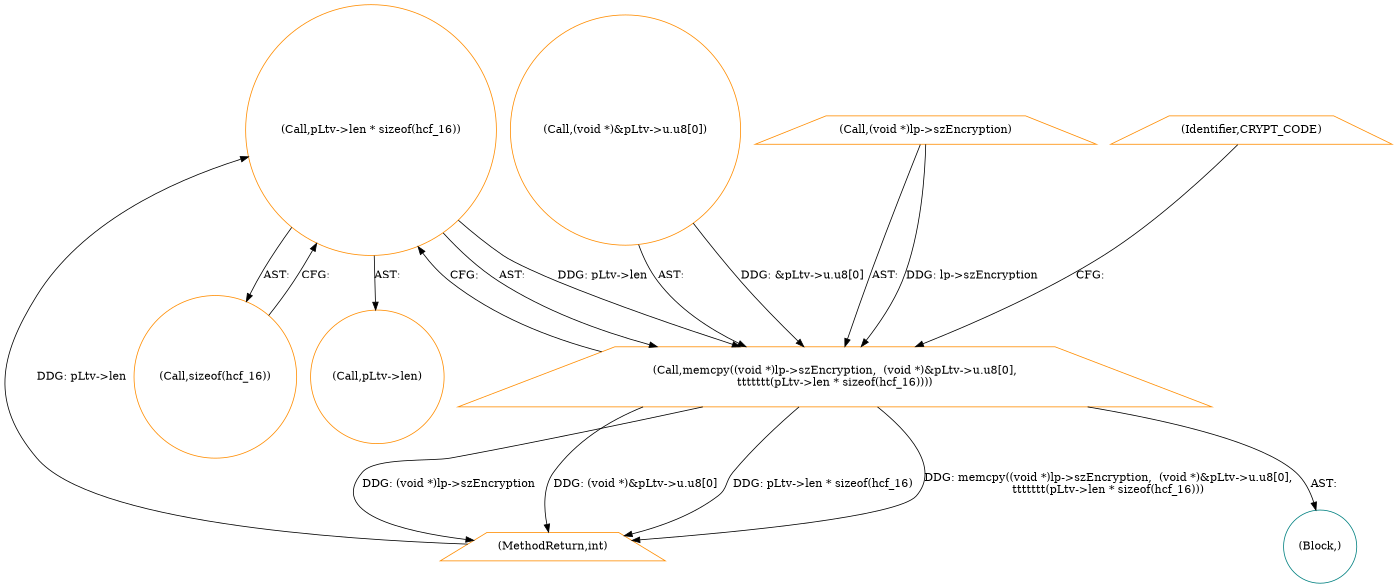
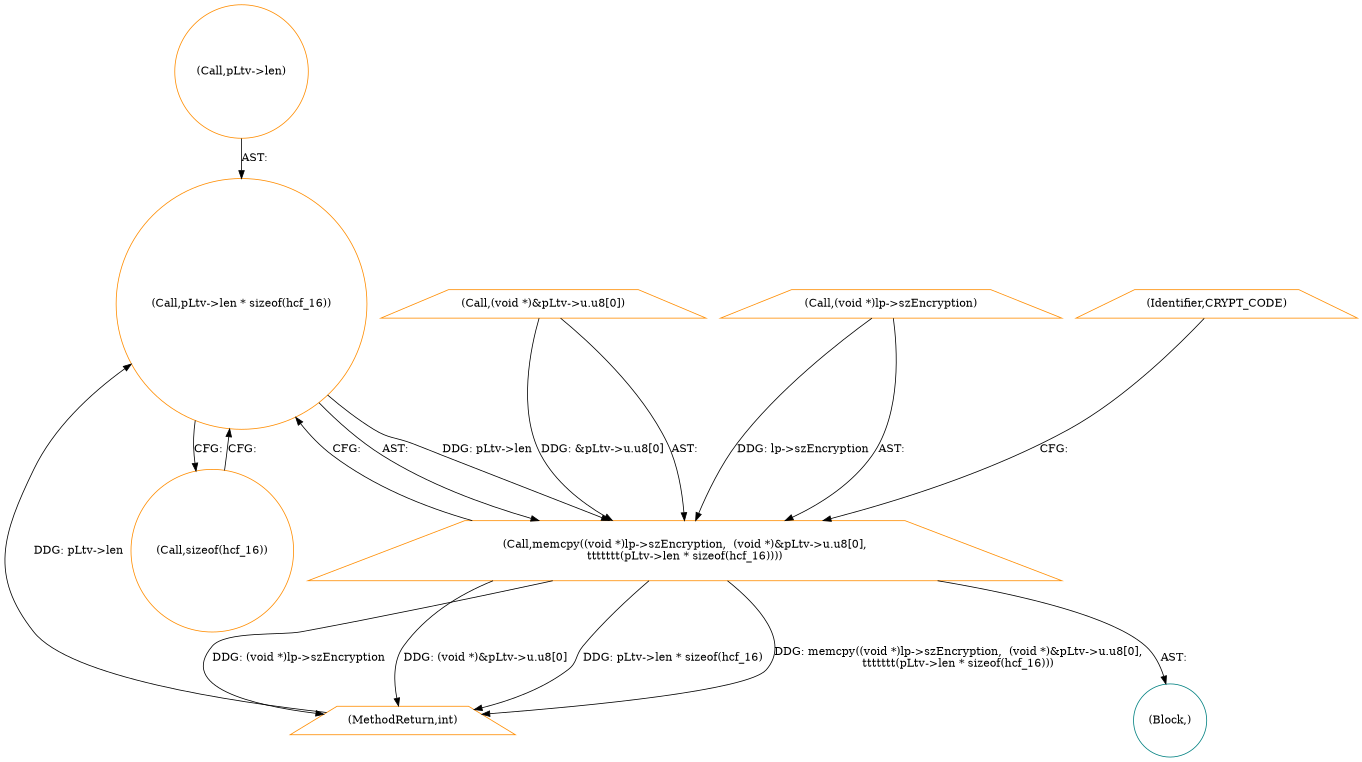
node "(Call,(void *)&pLtv->u.u8[0])": shape circle -> trapezium
edge "(Call,pLtv->len * sizeof(hcf_16))" -> "(Call,sizeof(hcf_16))": label "AST: " -> "CFG: "
edge "(Call,pLtv->len * sizeof(hcf_16))" -> "(Call,pLtv->len)": reversed
